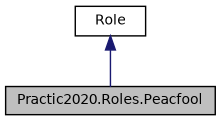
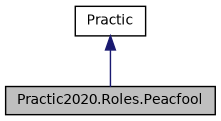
node "Role": label "Role" -> "Practic"
